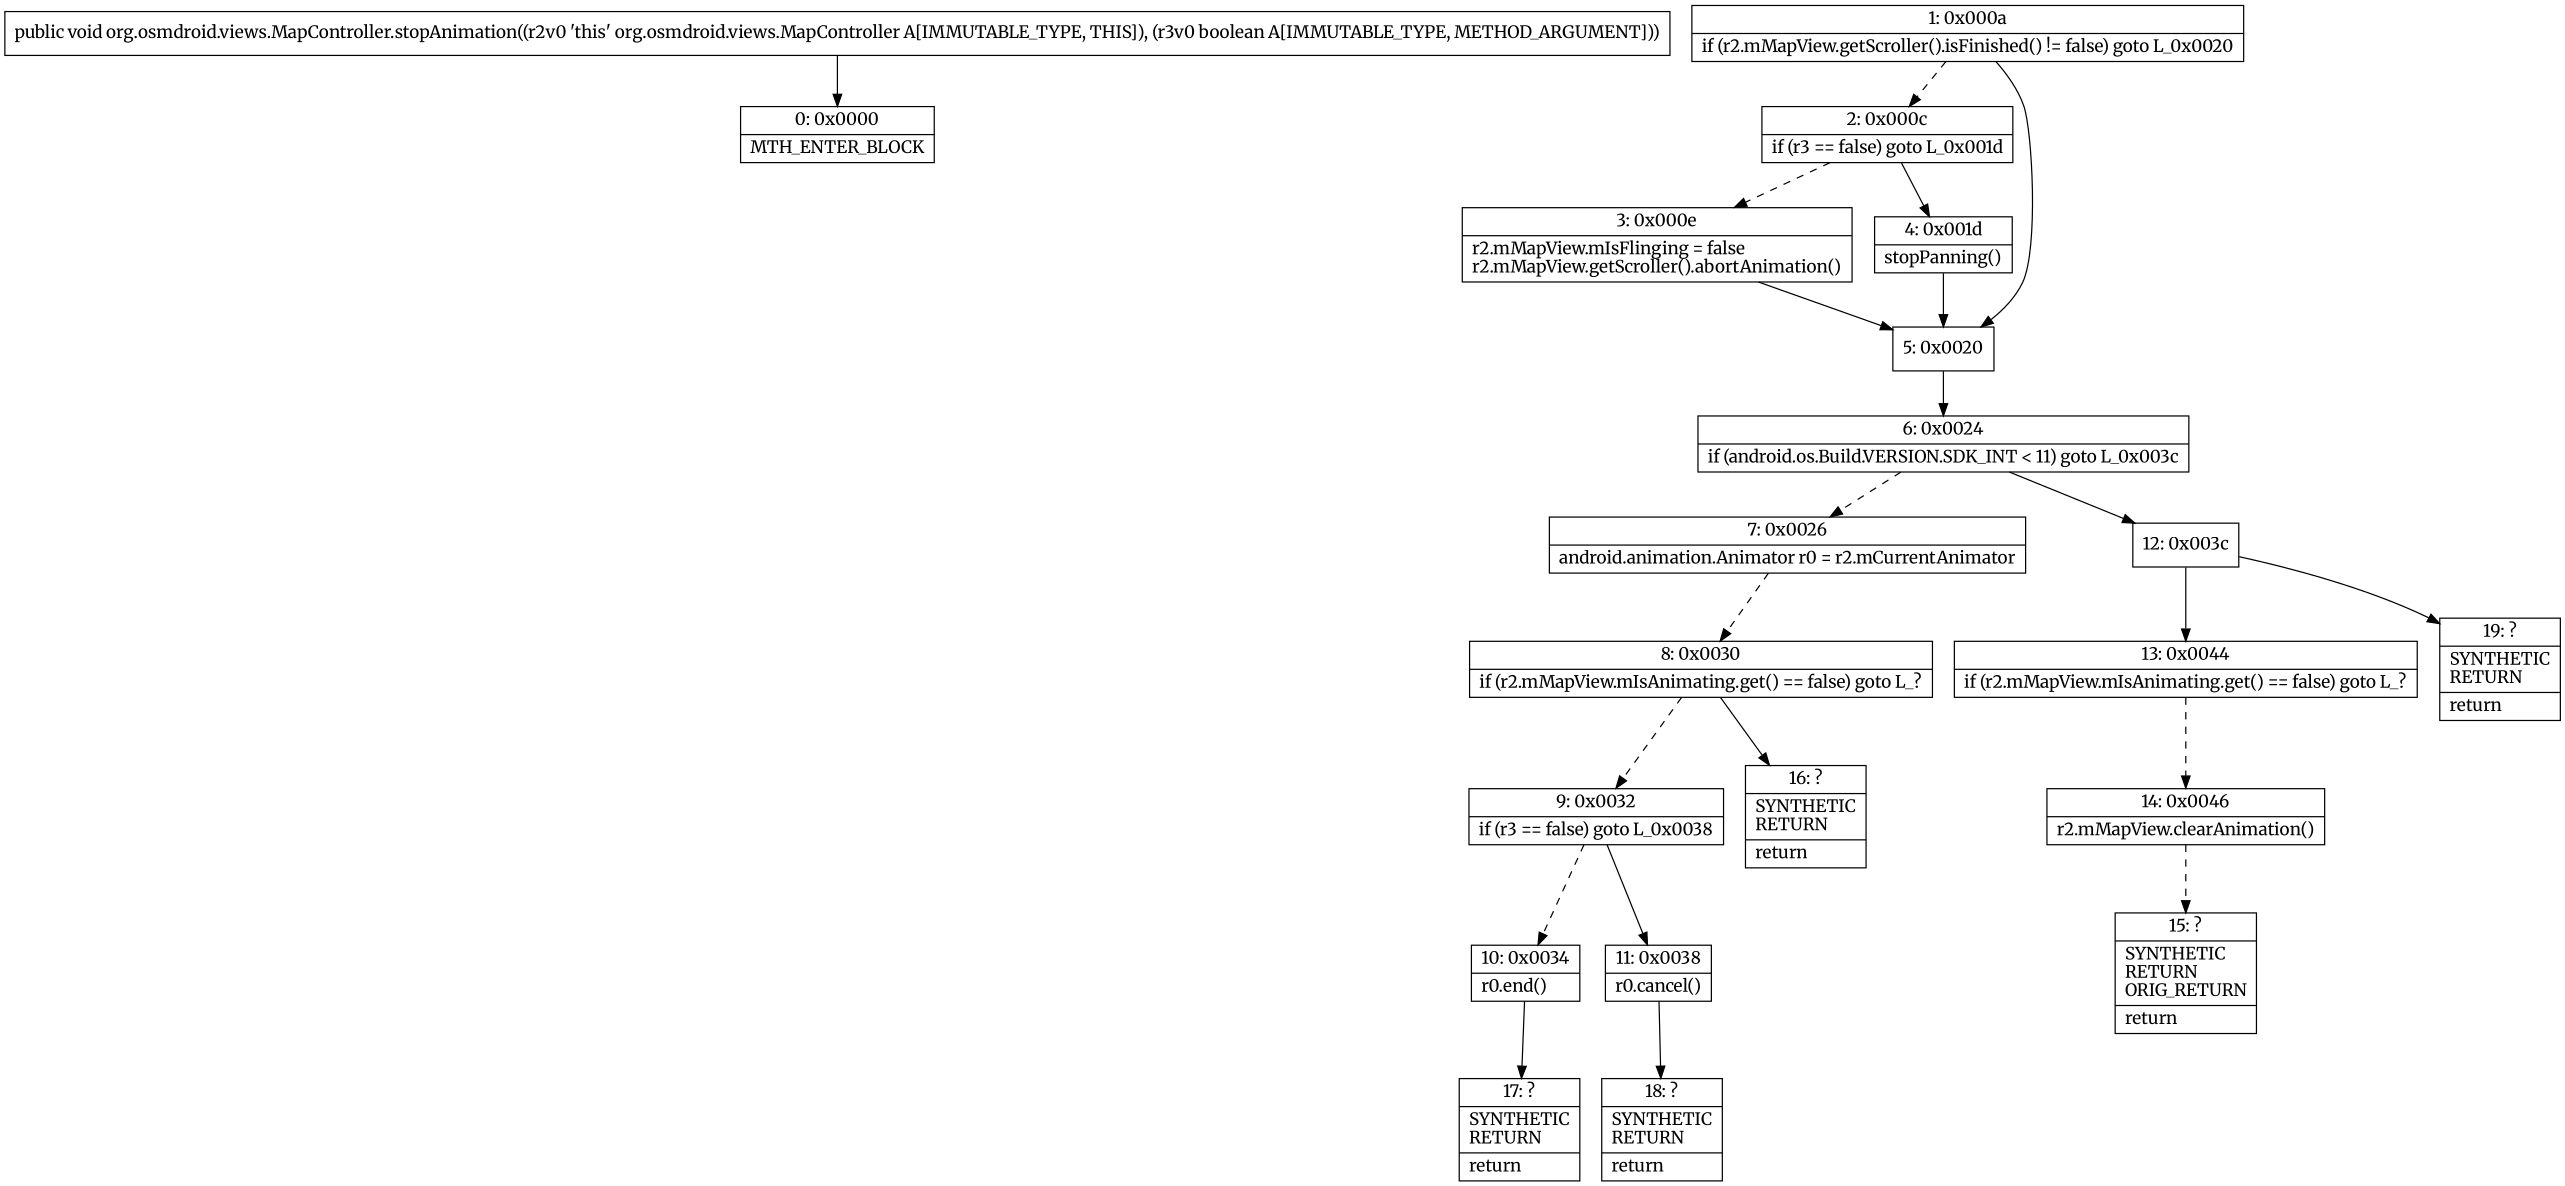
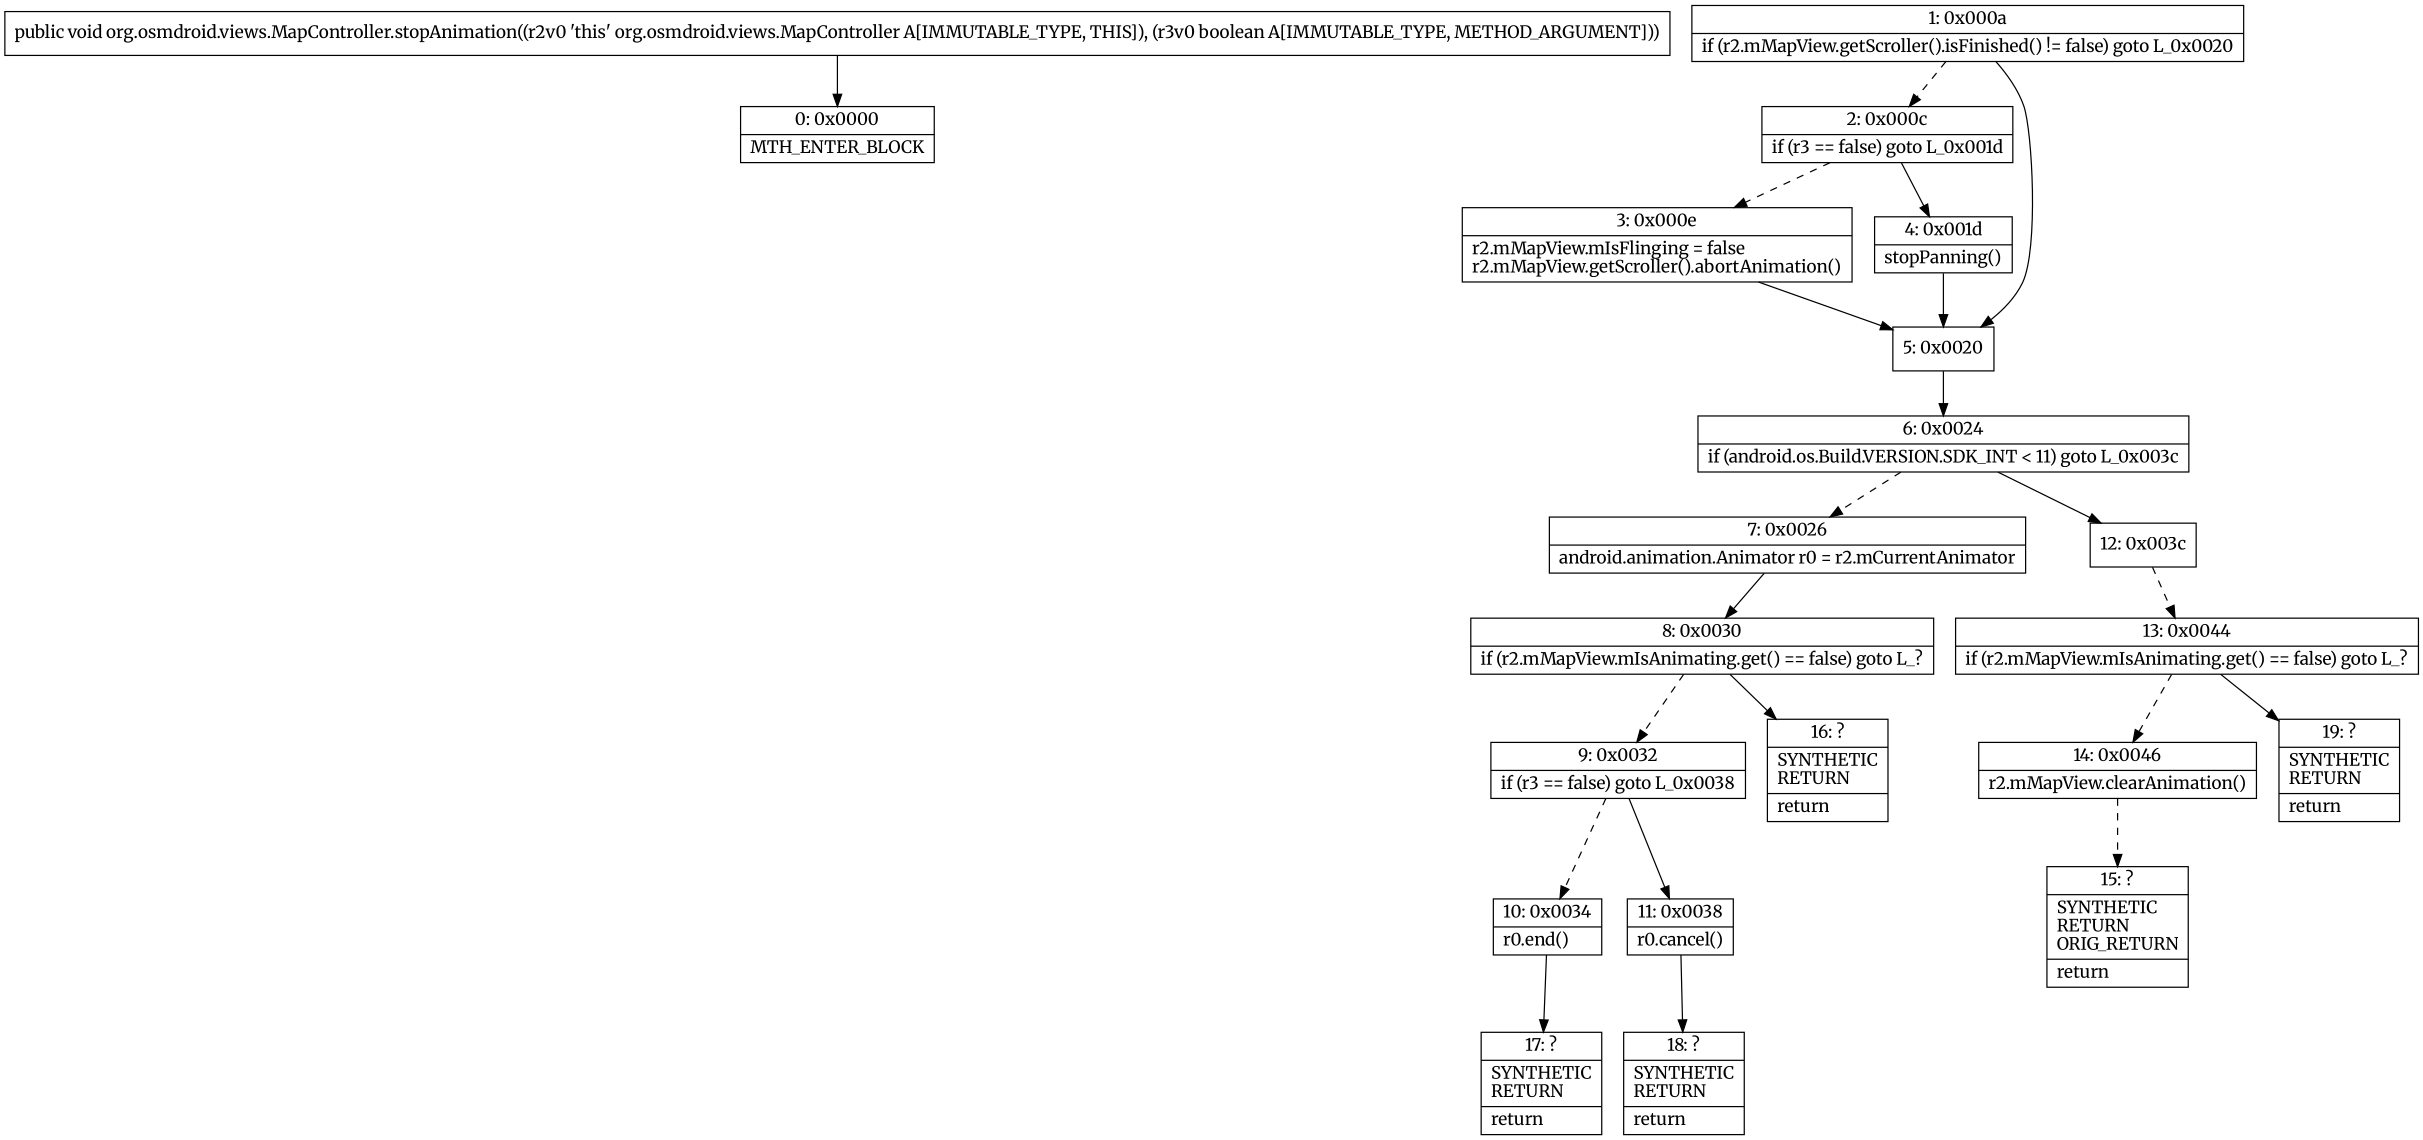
edge "12: 0x003c" -> "19: ?": now "13: 0x0044" -> "19: ?"
edge "12: 0x003c" -> "13: 0x0044": style solid -> dashed
edge "7: 0x0026" -> "8: 0x0030": style dashed -> solid
